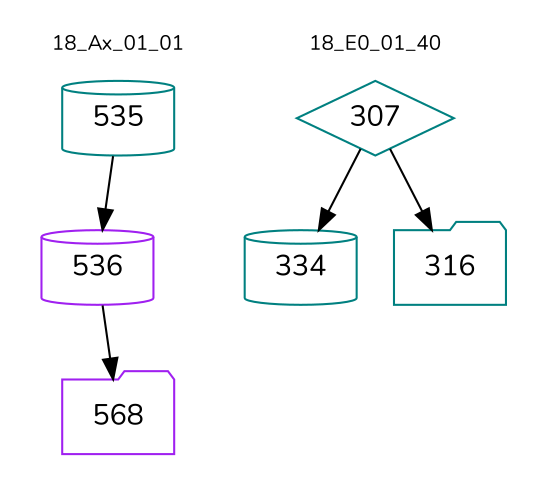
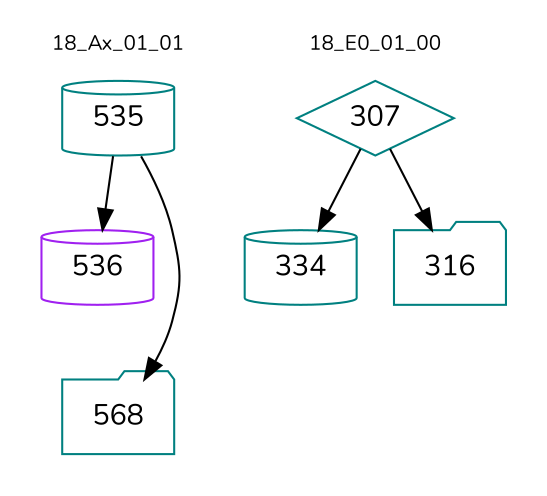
cluster "18_E0_01_40": label "18_E0_01_40" -> "18_E0_01_00"
edge "536" -> "568": now "535" -> "568"
node "568": color purple -> teal
